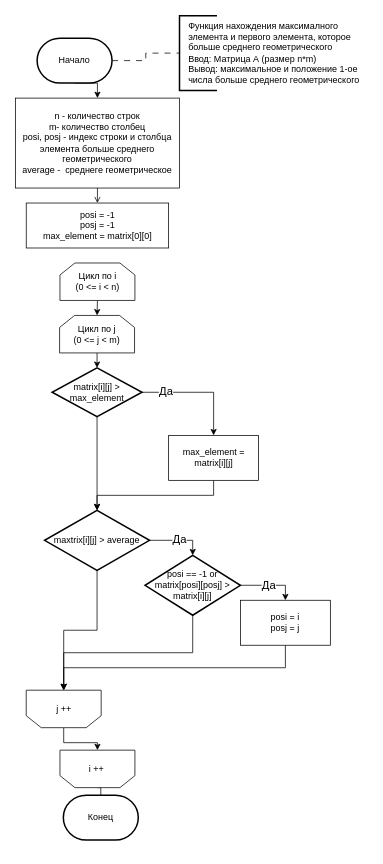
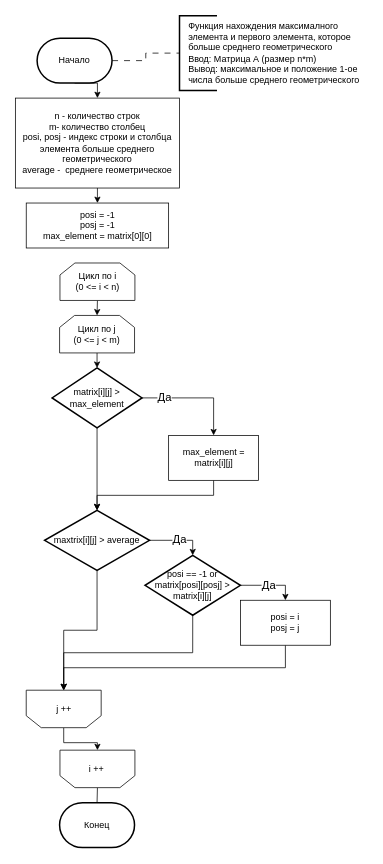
edge "n - количество строк m- количество столбец posi, posj - индекс строки и столбца элемента больше среднего геометрического average - среднеге геометрическое" -> "posi = -1 posj = -1 max_element = matrix[0][0]": arrowhead open -> classic
node "matrix[i][j] > max_element": size 90x49 -> 90x60
node "Конец": moved (101, 818) -> (97, 825)
